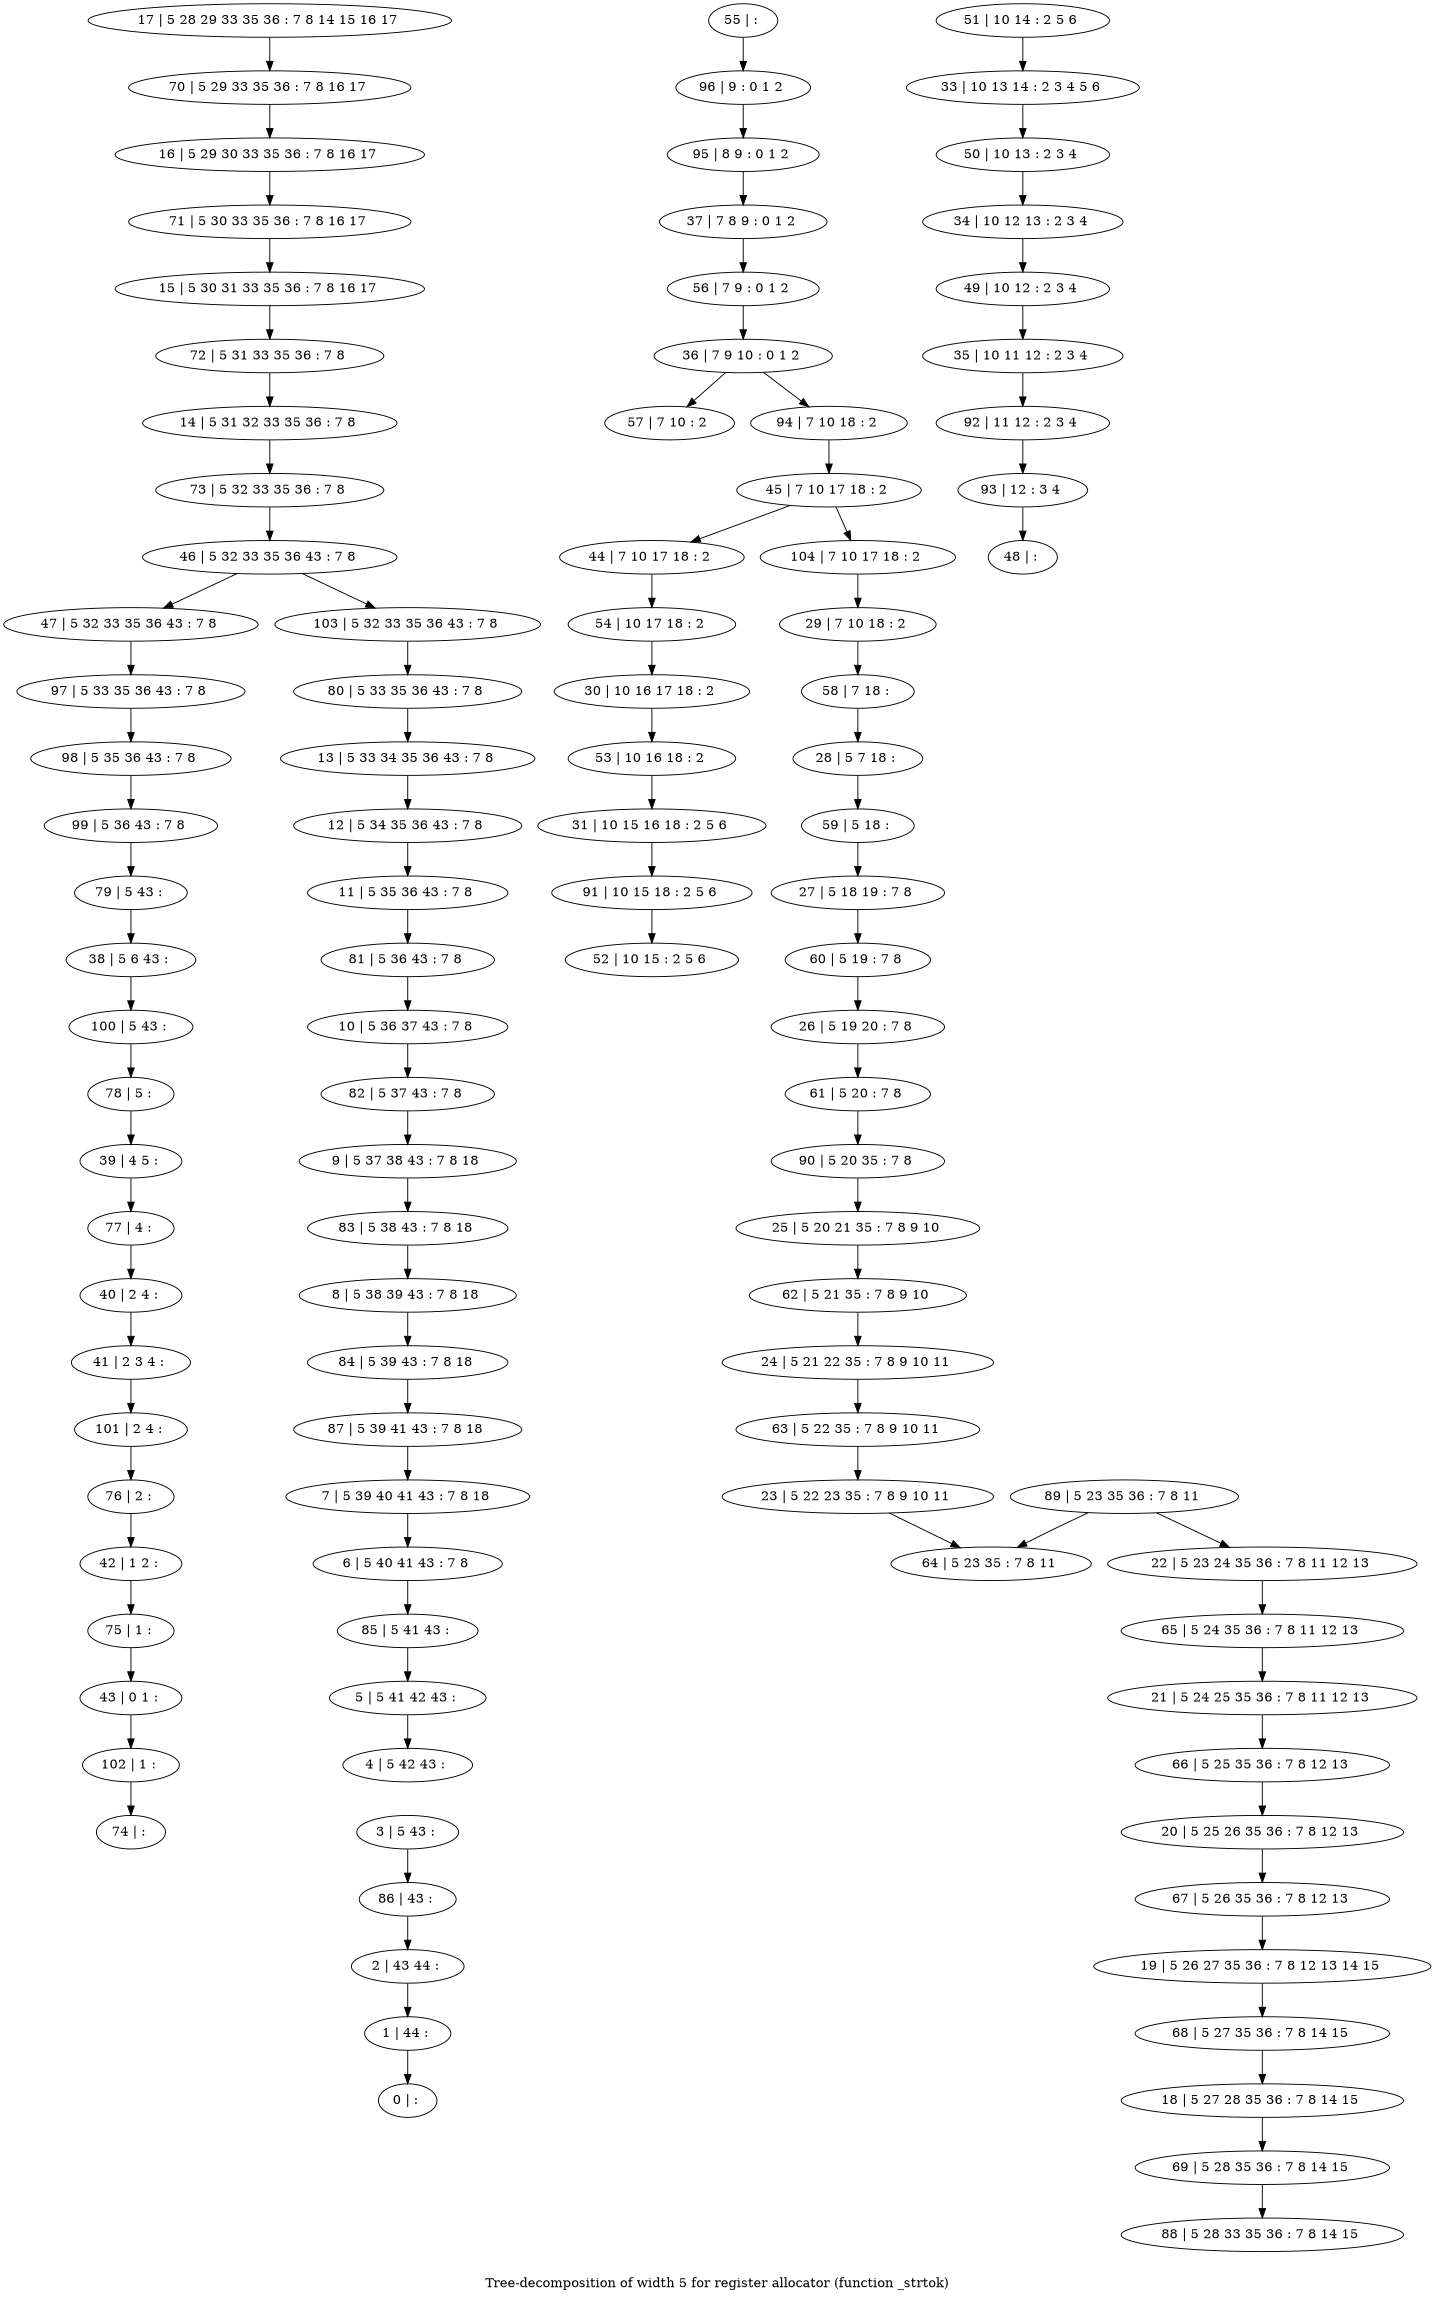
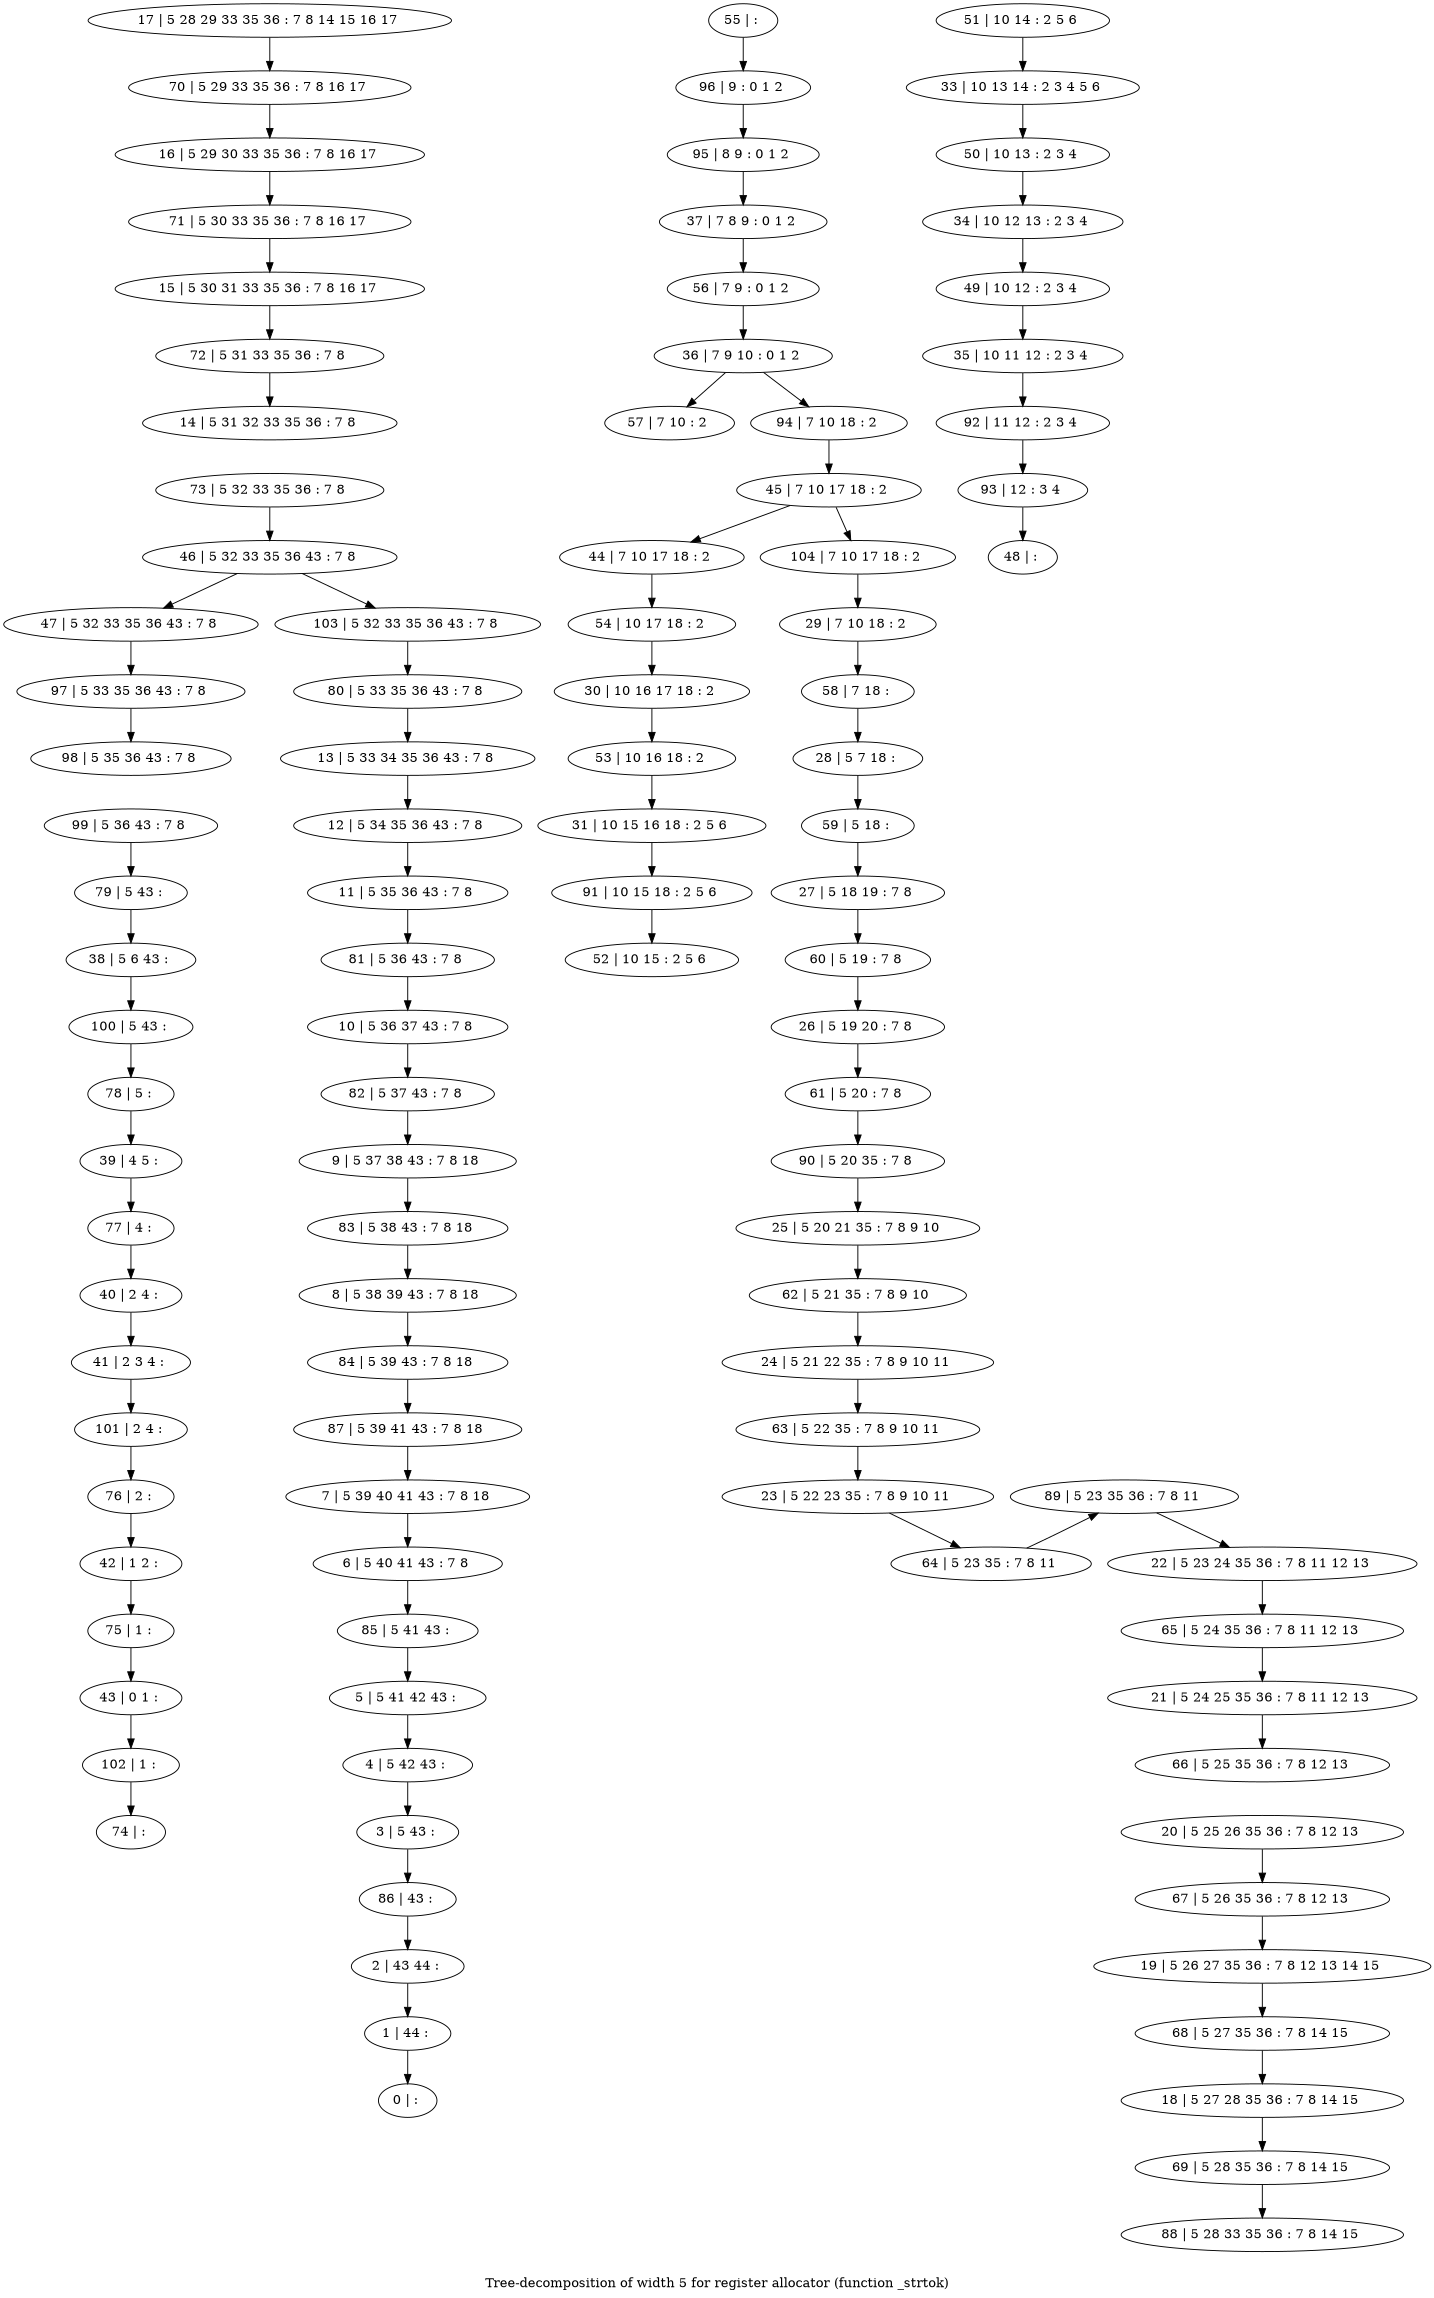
edge "14 | 5 31 32 33 35 36 : 7 8" -> "73 | 5 32 33 35 36 : 7 8": removed
edge "98 | 5 35 36 43 : 7 8" -> "99 | 5 36 43 : 7 8": removed
edge "89 | 5 23 35 36 : 7 8 11" -> "64 | 5 23 35 : 7 8 11": reversed
edge "4 | 5 42 43 :" -> "3 | 5 43 :": added
edge "66 | 5 25 35 36 : 7 8 12 13" -> "20 | 5 25 26 35 36 : 7 8 12 13": removed
